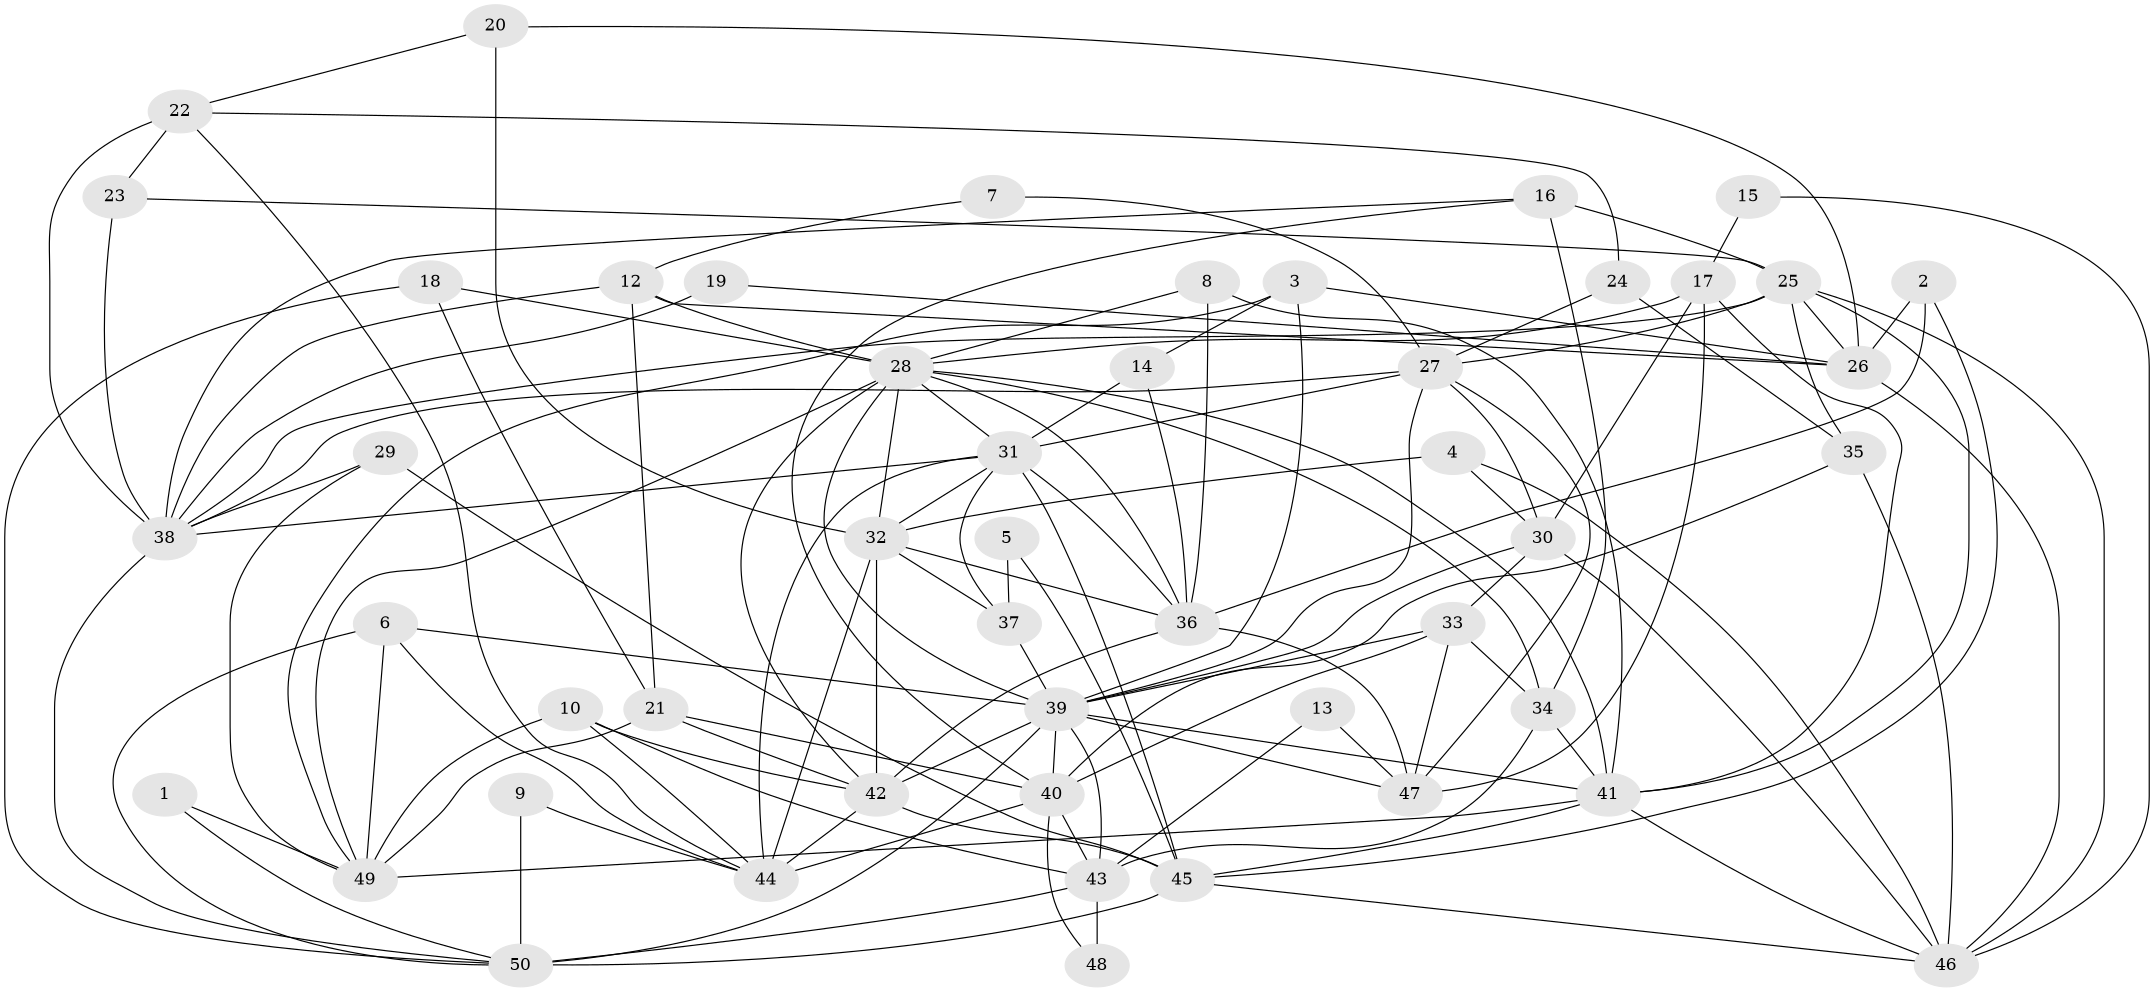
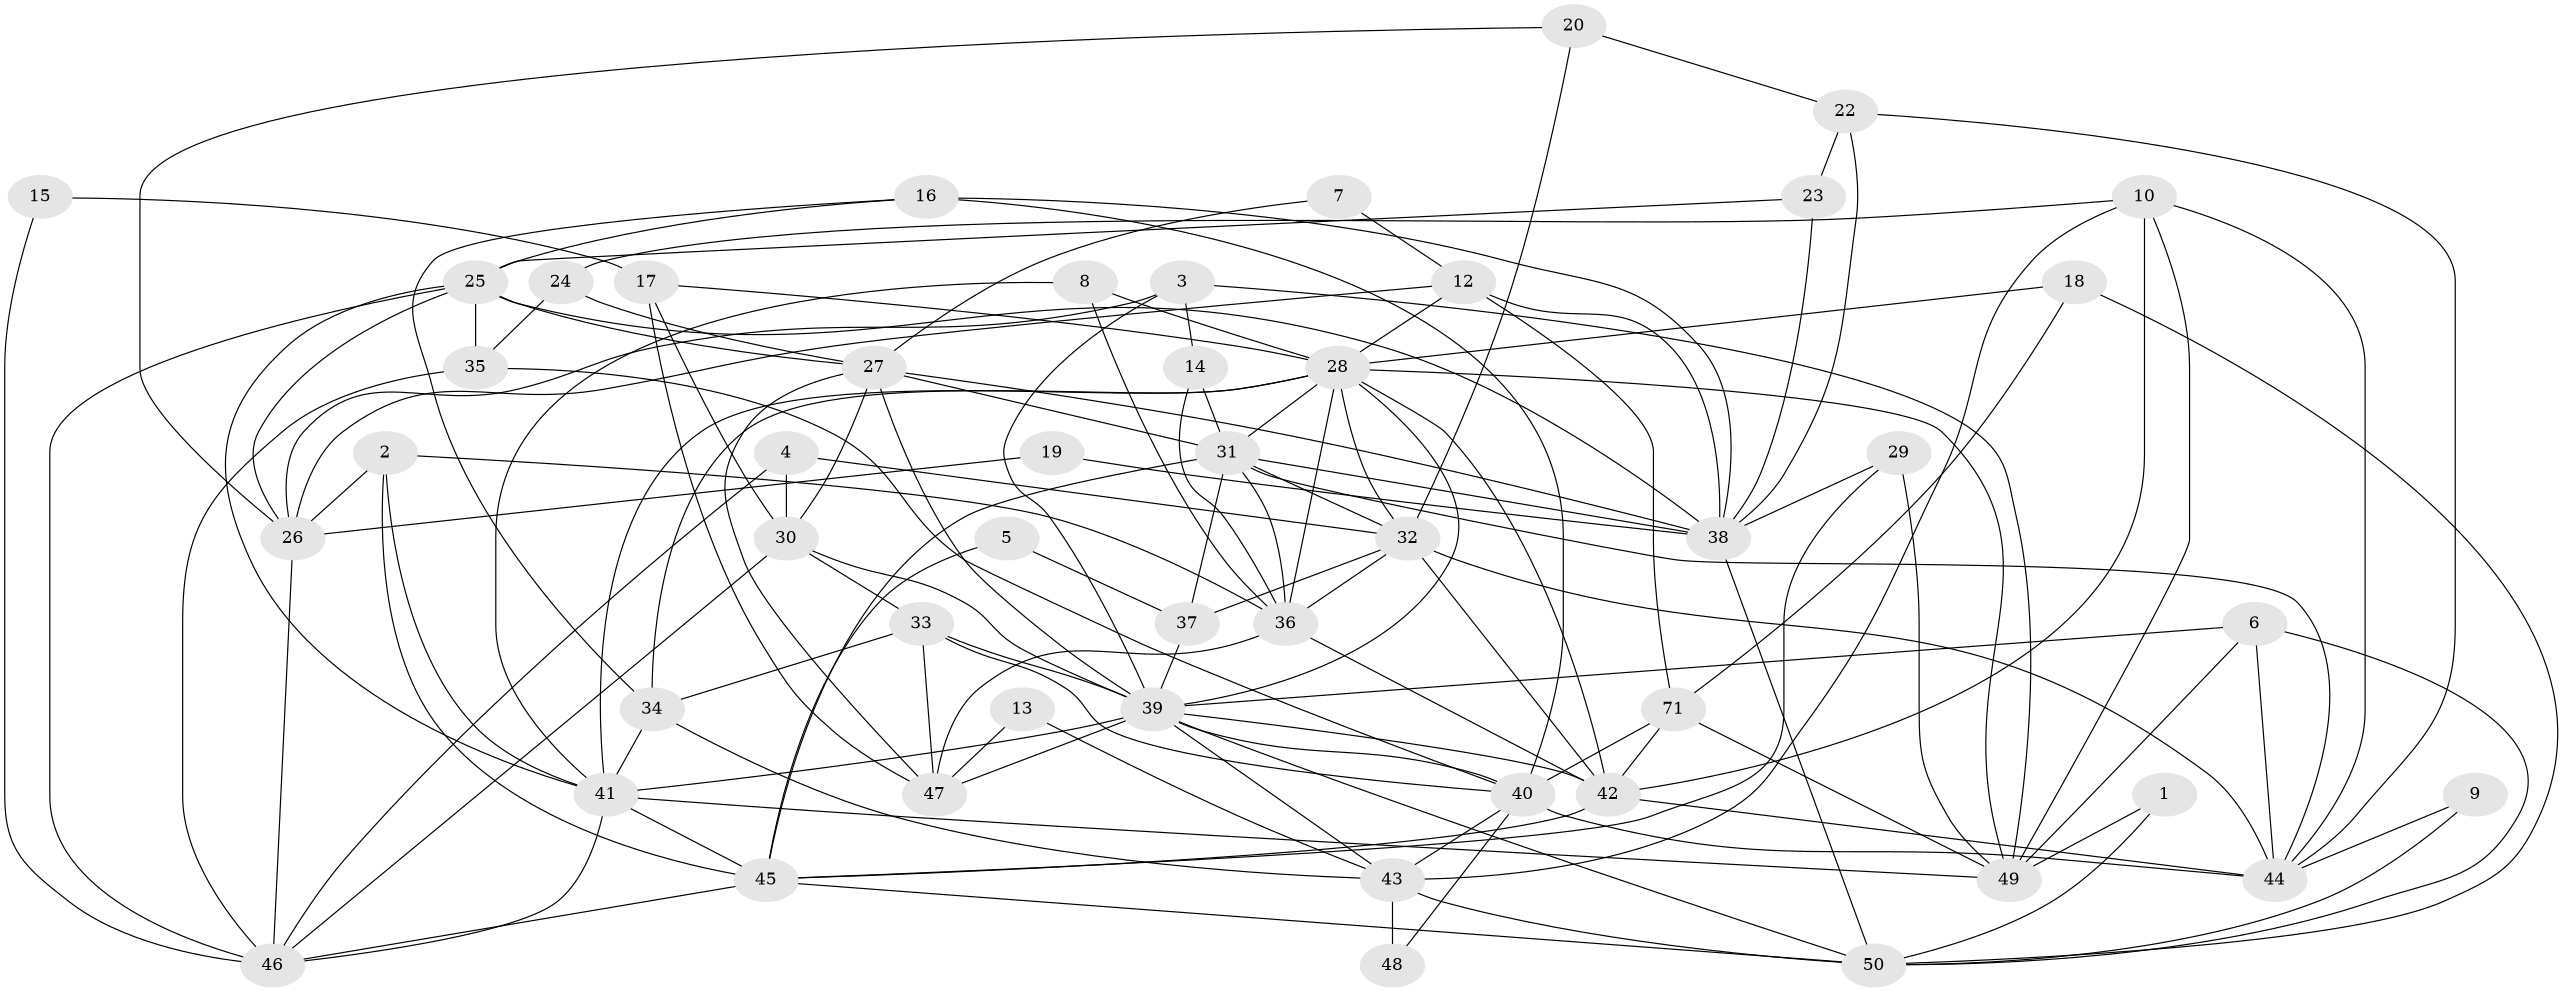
edge "22" -- "24": now "10" -- "24"
edge "17" -- "41": now "2" -- "41"
node "21": label "21" -> "71"
